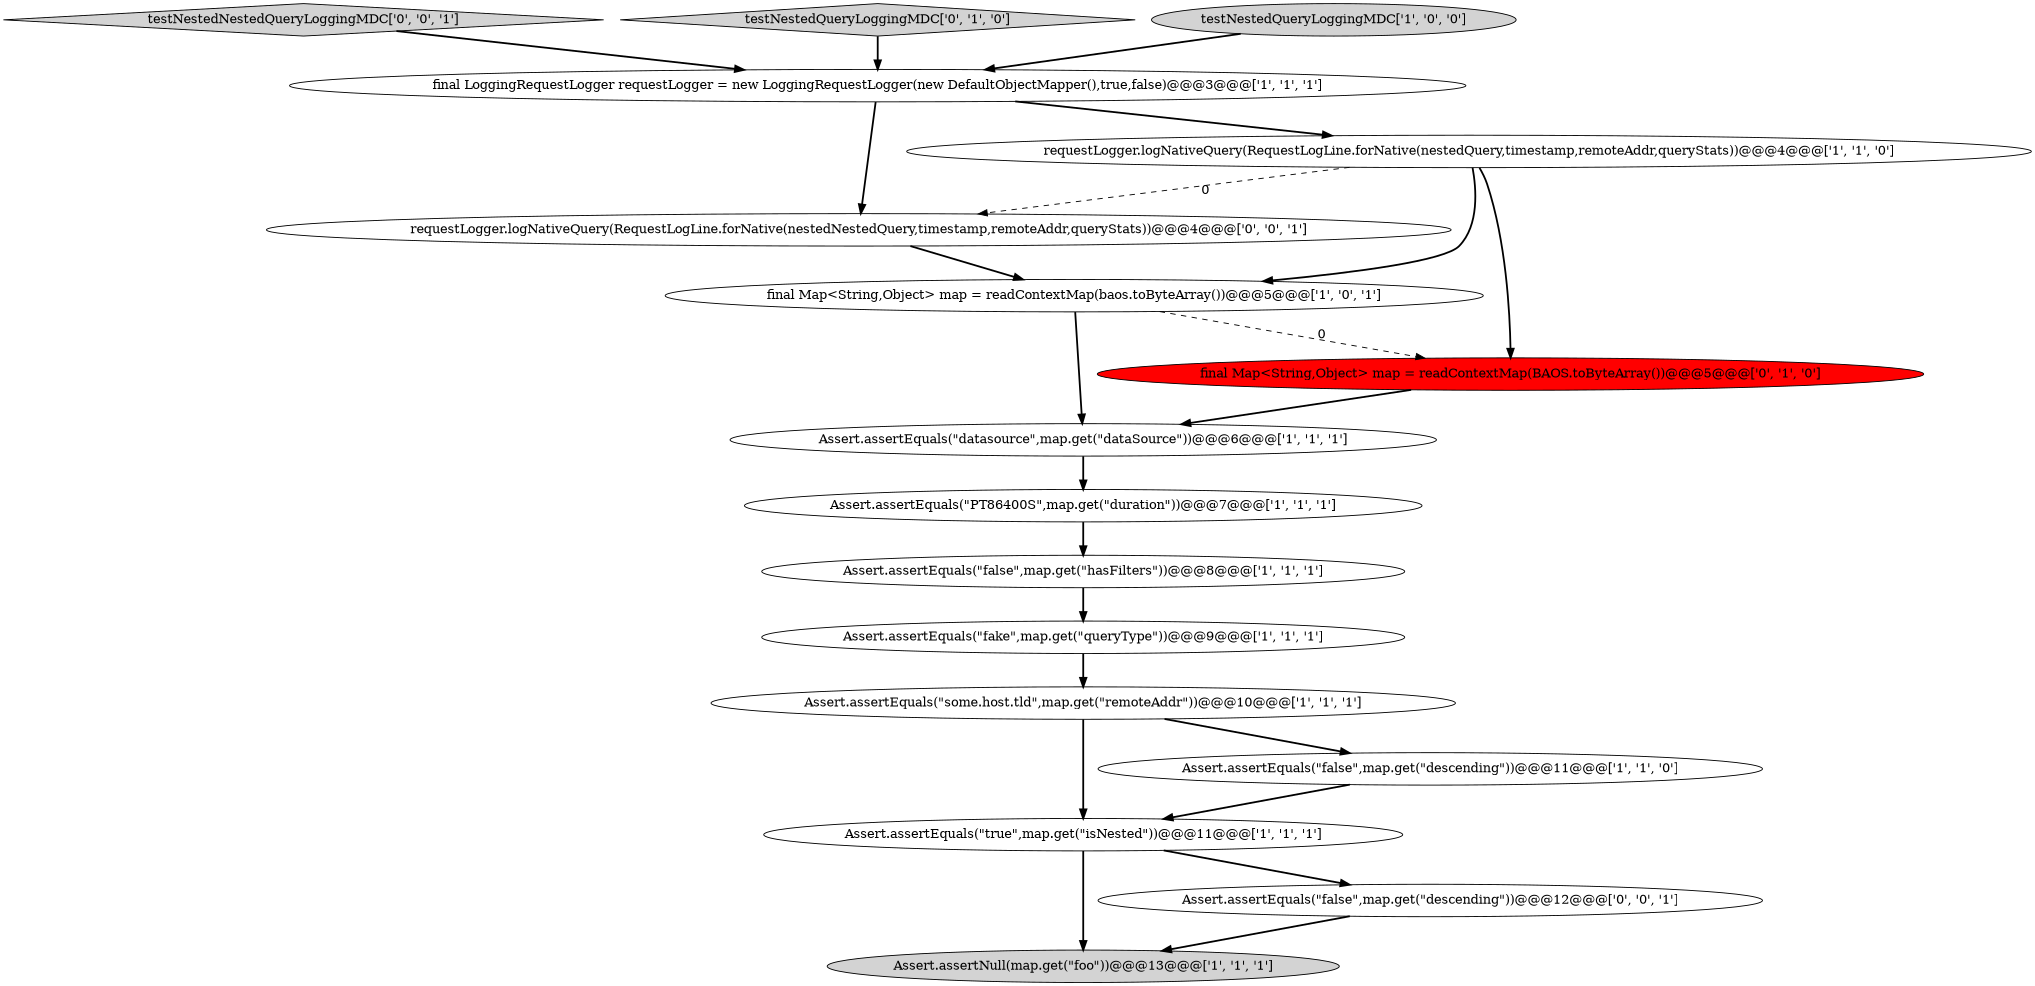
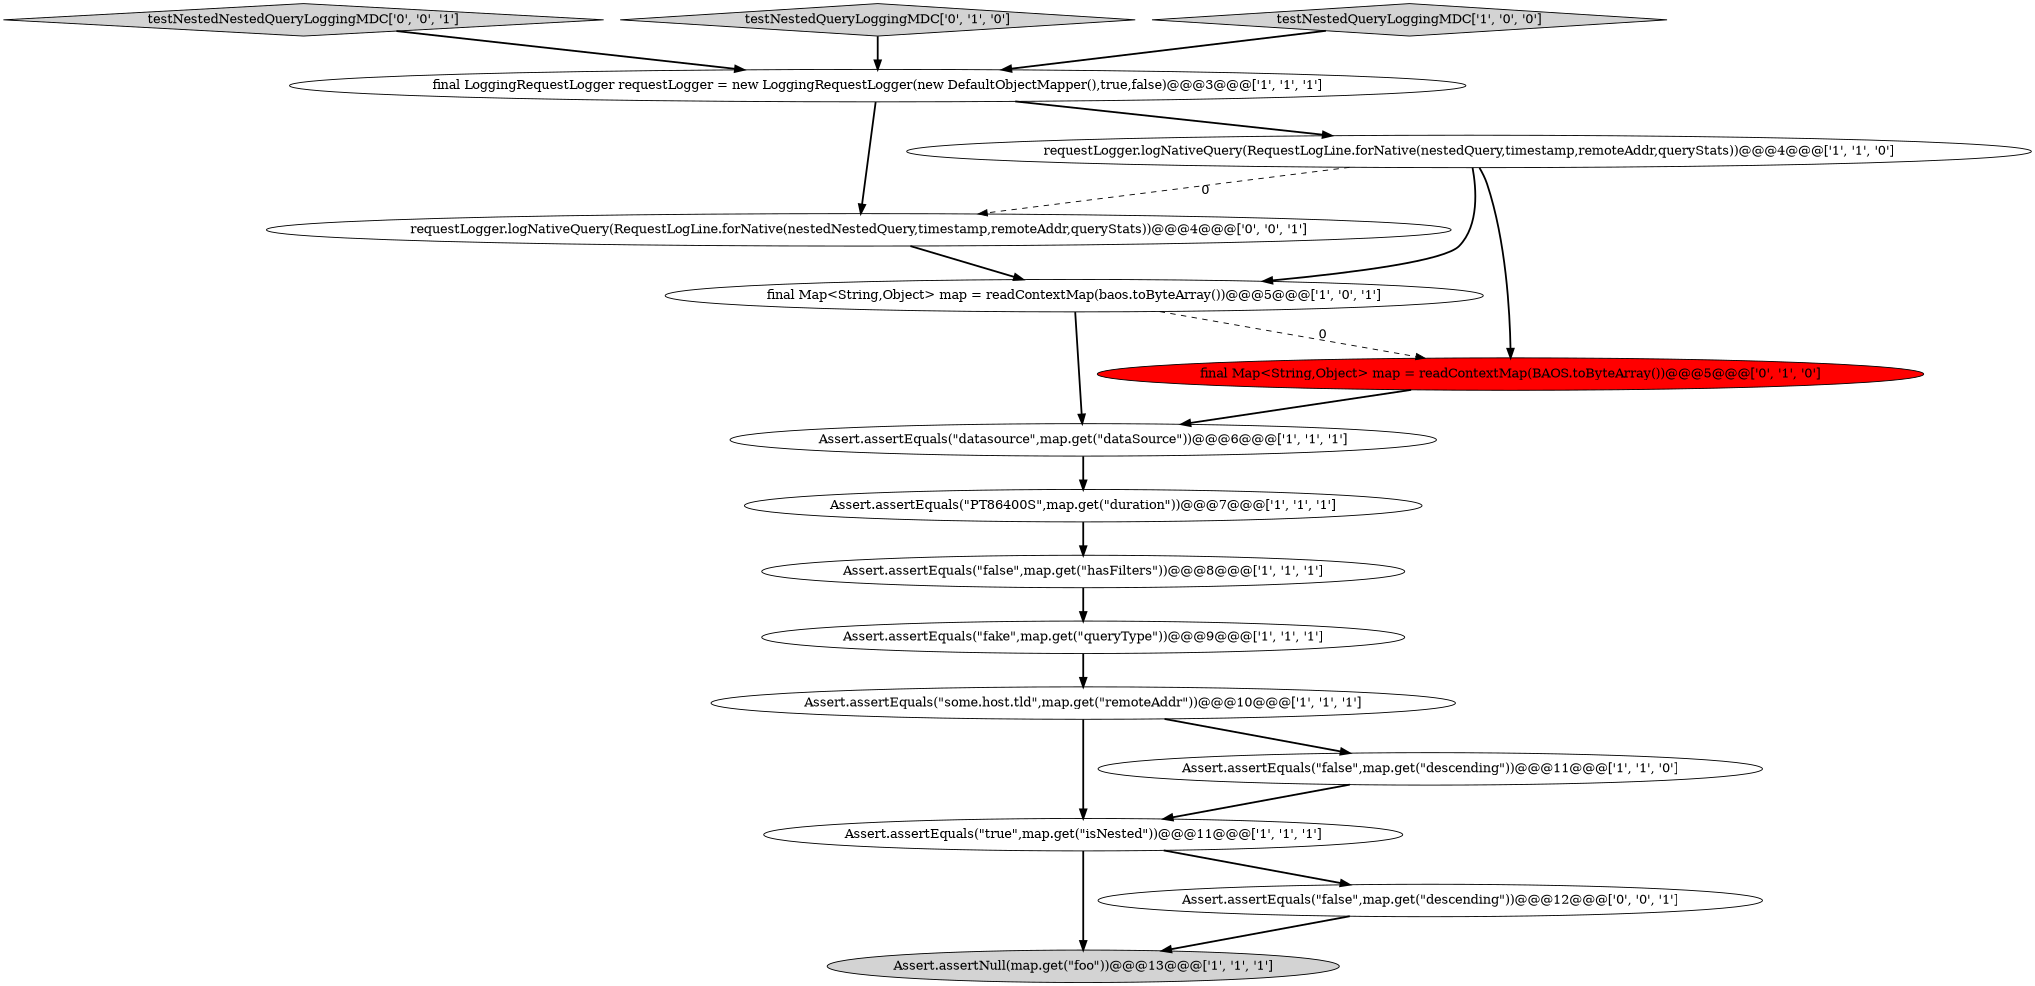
node "testNestedQueryLoggingMDC['1', '0', '0']": shape ellipse -> diamond
